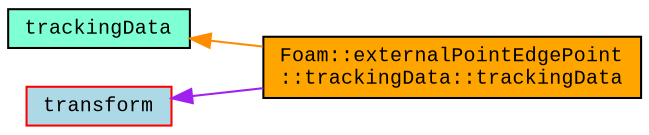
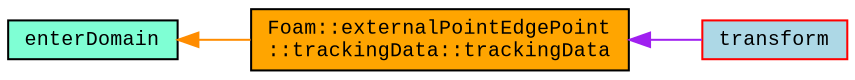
node "trackingData": label "trackingData" -> "enterDomain"
edge "Foam::externalPointEdgePoint ::trackingData::trackingData" -> "transform": reversed
